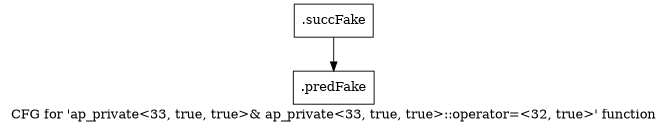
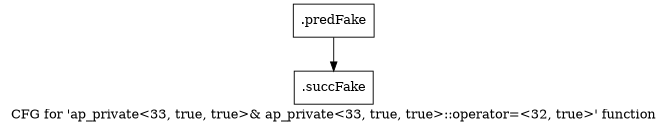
edge ".succFake" -> ".predFake": reversed
